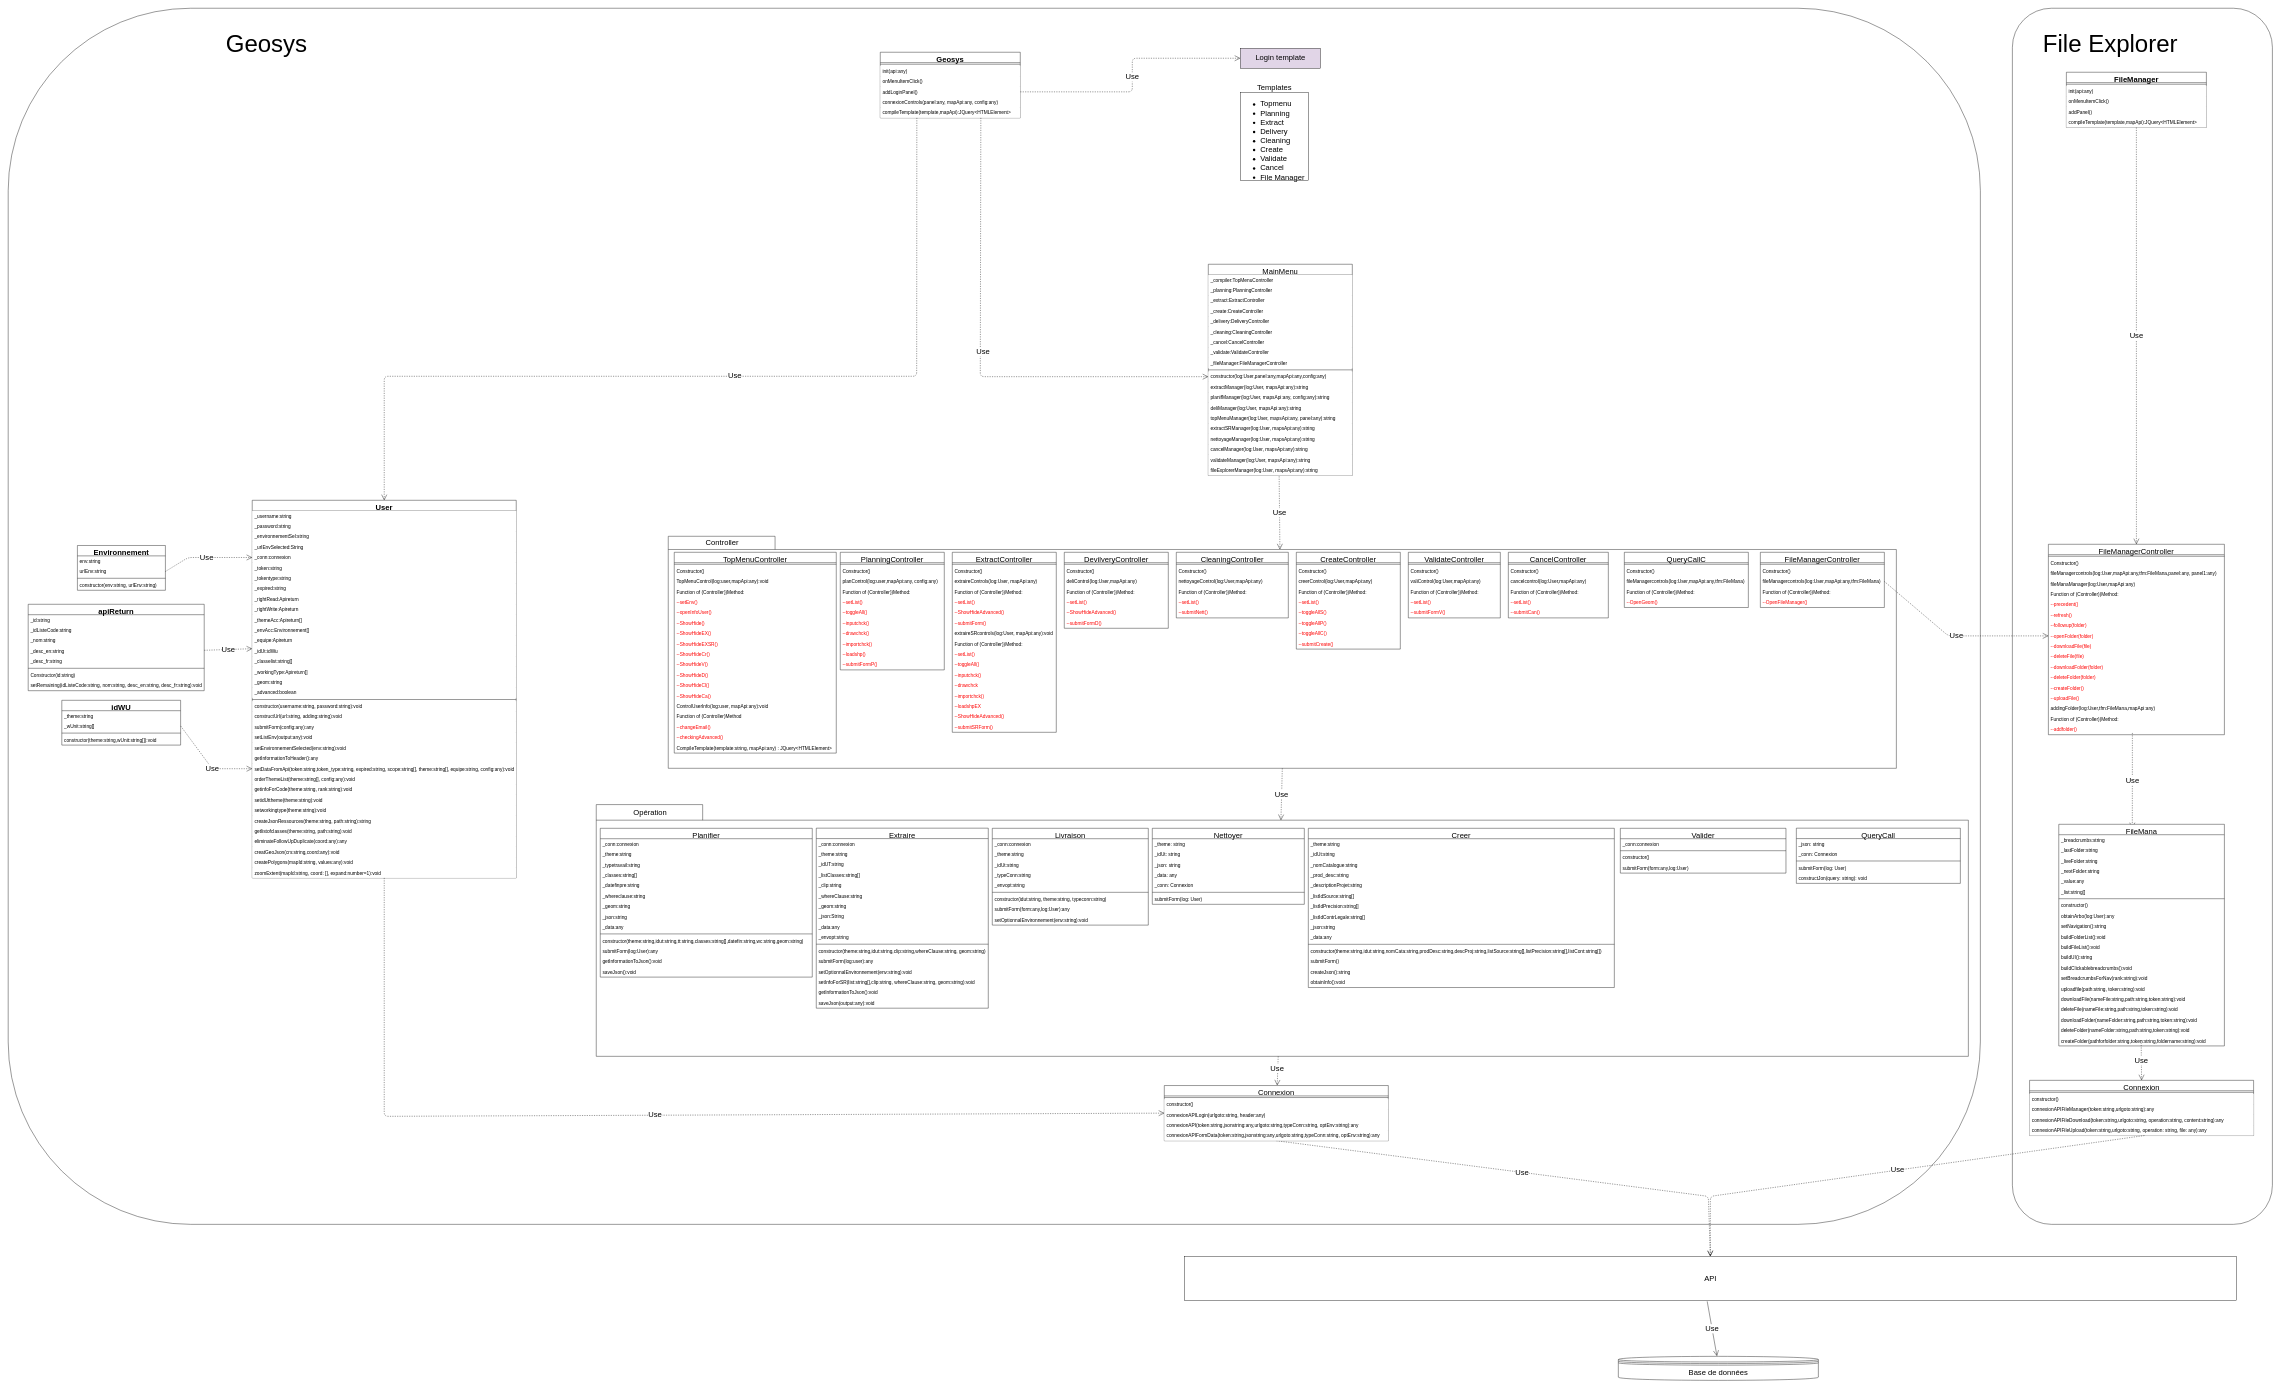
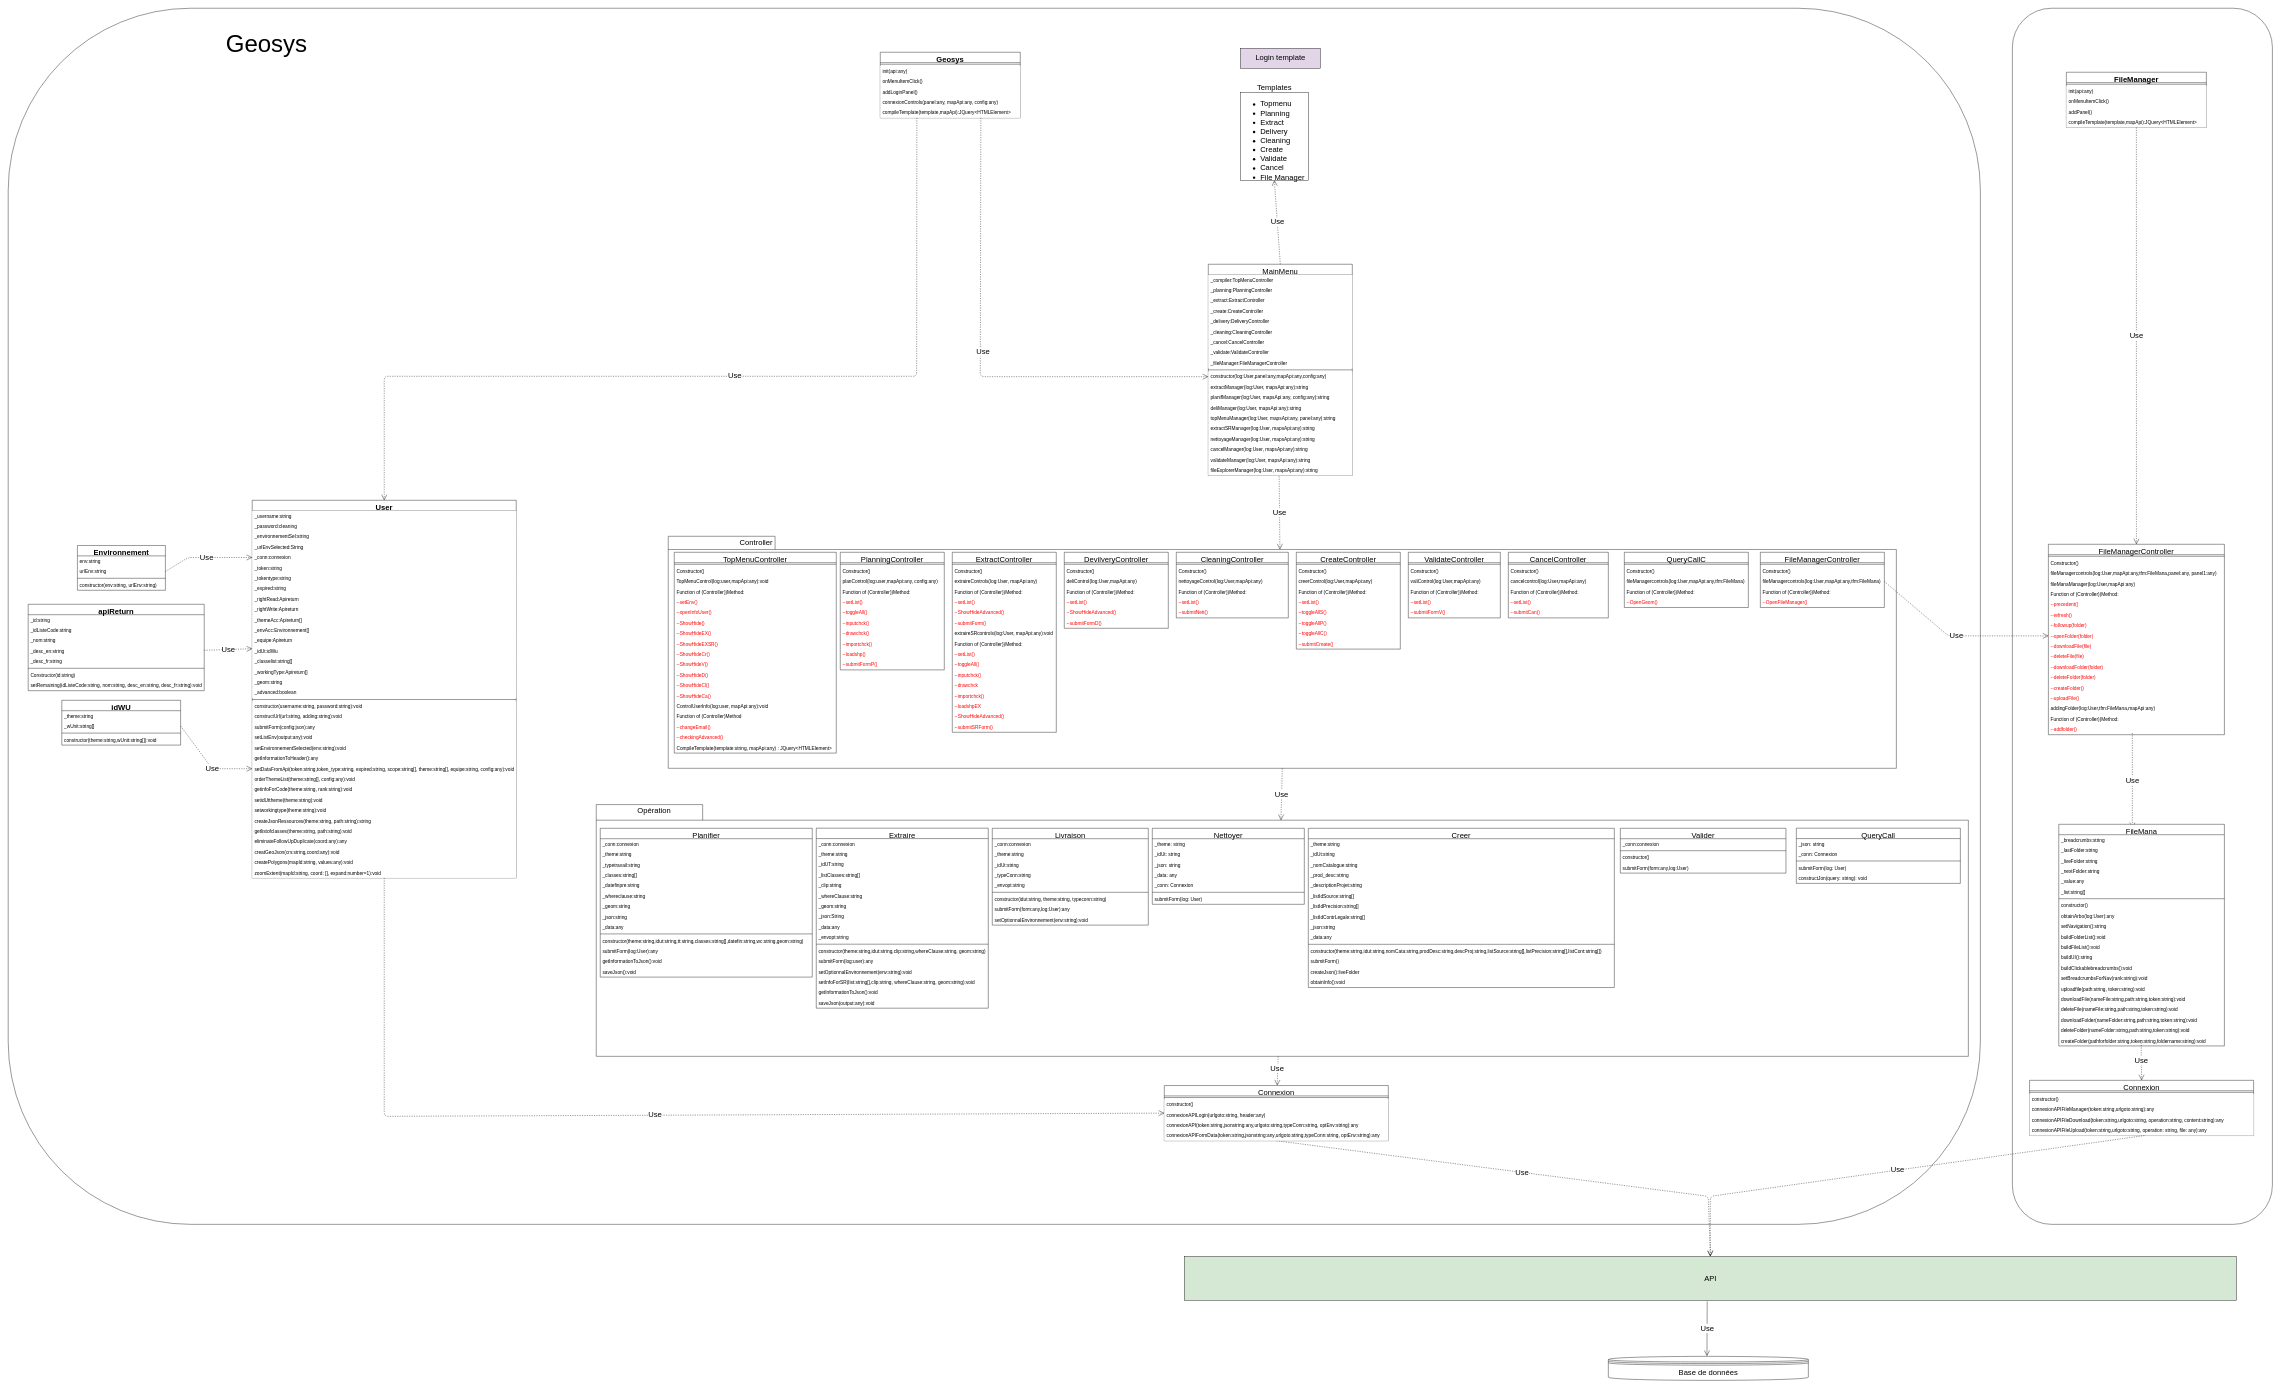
node "File Explorer": removed
edge "addLoginPanel()" -> "Login template": removed, label "Use"
edge "MainMenu" -> "Templates Topmenu Planning Extract Delivery Cleaning Create Validate Cancel File Manager": added, label "Use"
node "_password:string": label "_password:string" -> "_password:cleaning"
node "Controller": moved (722, 543) -> (756, 543)
node "submitForm(config:any):any": label "submitForm(config:any):any" -> "submitForm(config:json):any"
node "Opération": moved (650, 812) -> (654, 810)
node "createJson():string": label "createJson():string" -> "createJson():liveFolder"
node "API": fillcolor #ffffff -> #d5e8d4
node "Base de données": moved (1718, 1368) -> (1708, 1368)
